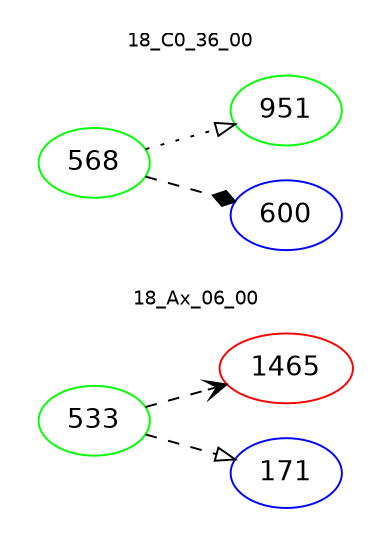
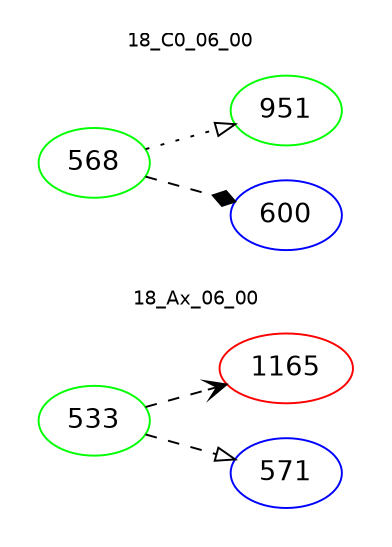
cluster "18_C0_36_00": label "18_C0_36_00" -> "18_C0_06_00"
node "1465": label "1465" -> "1165"
node "171": label "171" -> "571"
